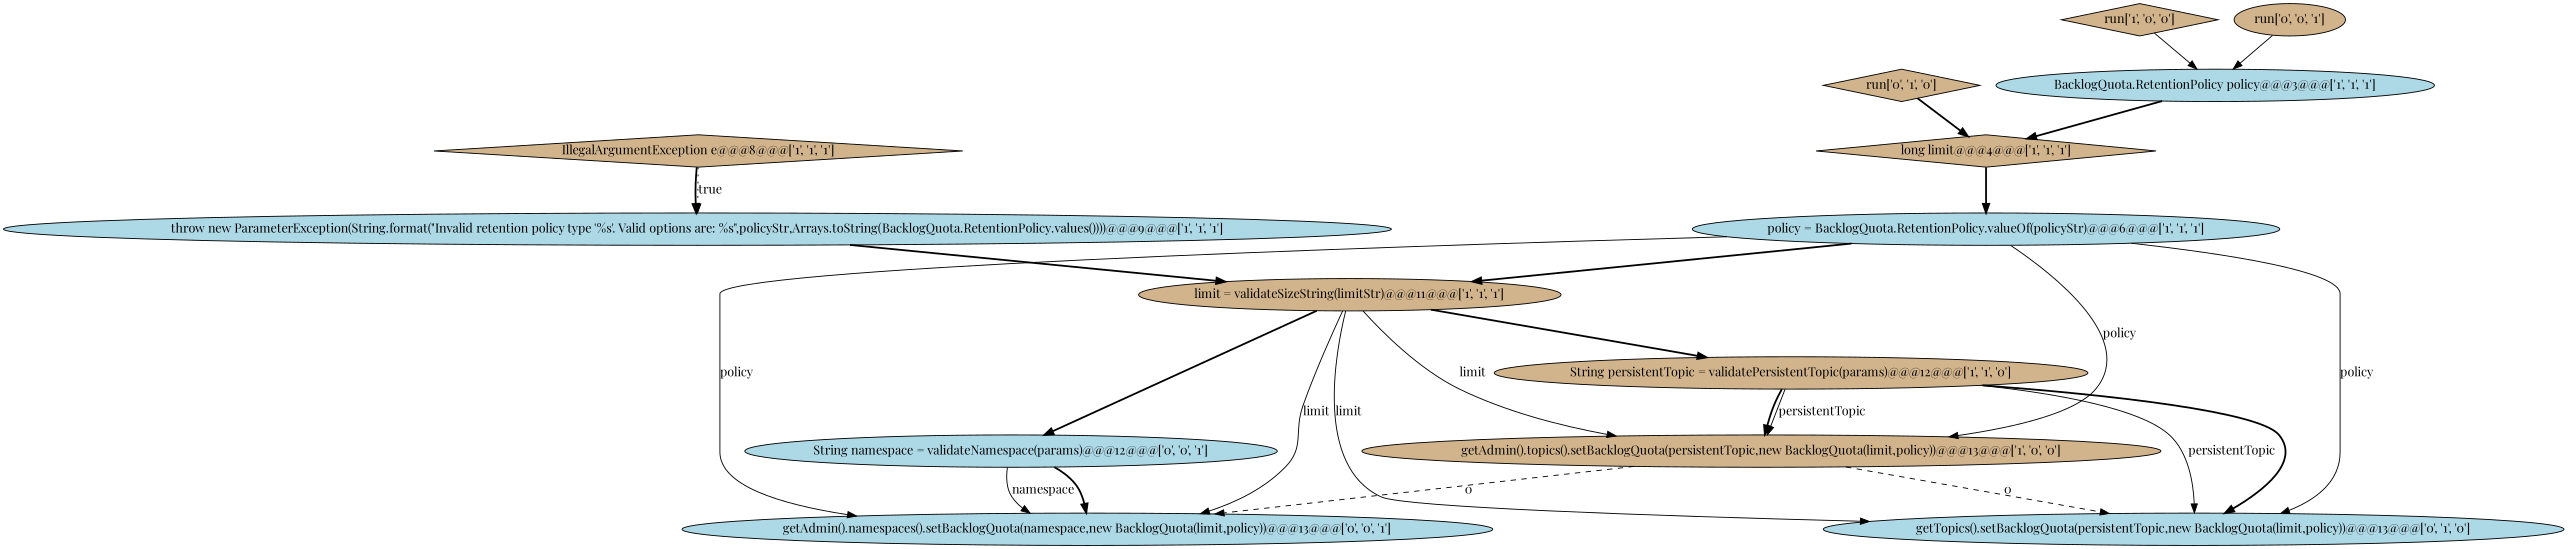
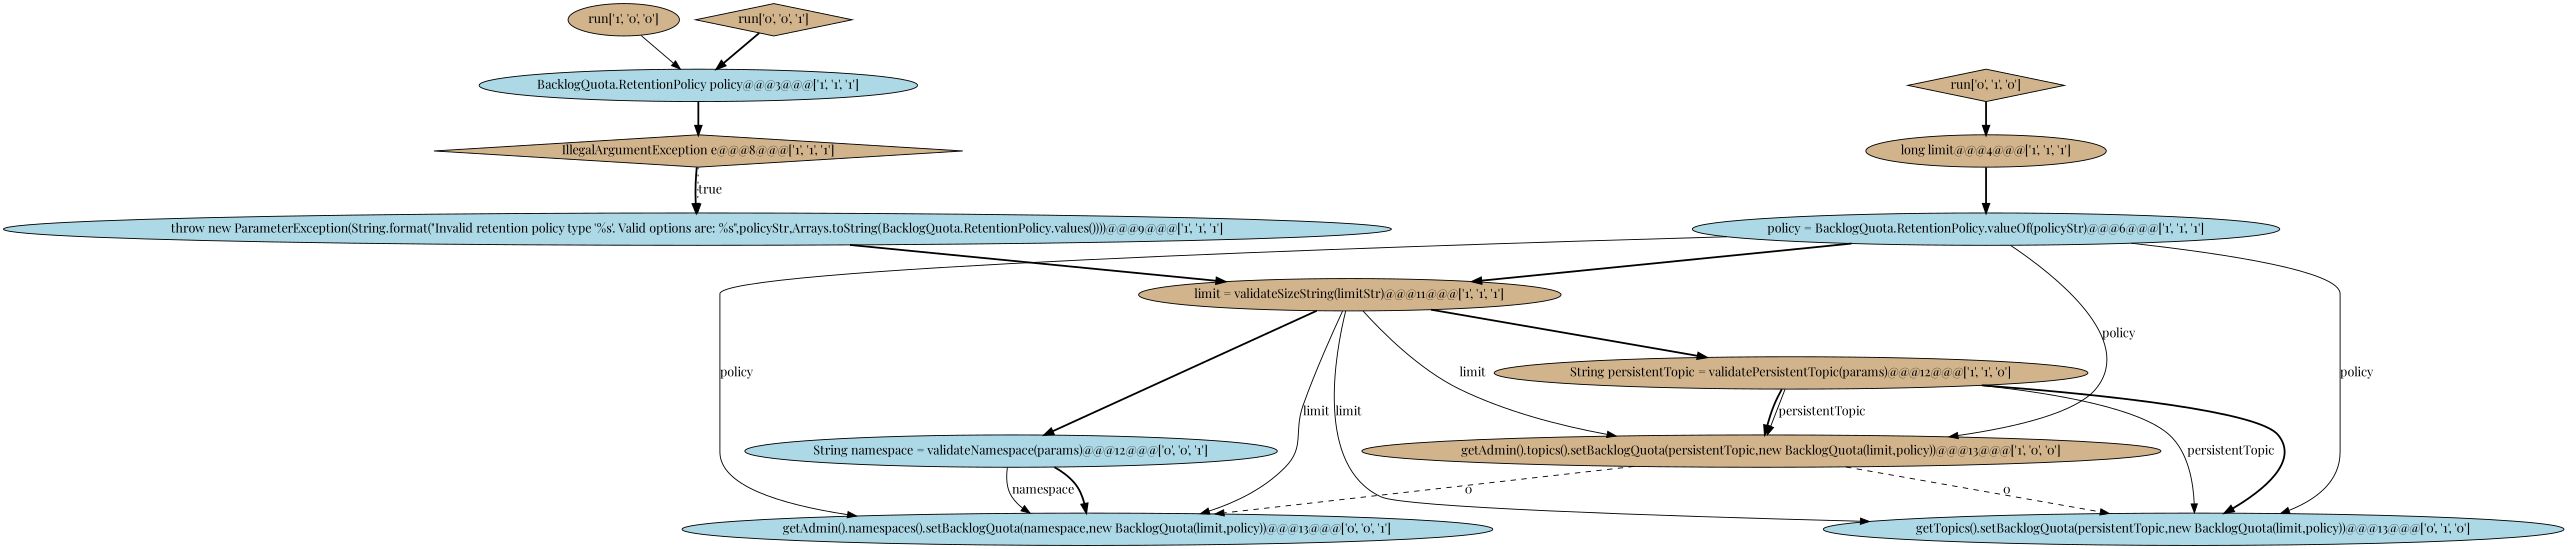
node "run['1', '0', '0']": shape diamond -> ellipse
node "run['0', '0', '1']": shape ellipse -> diamond
edge "run['0', '0', '1']" -> "BacklogQuota.RetentionPolicy policy@@@3@@@['1', '1', '1']": style solid -> bold
edge "BacklogQuota.RetentionPolicy policy@@@3@@@['1', '1', '1']" -> "long limit@@@4@@@['1', '1', '1']": now "BacklogQuota.RetentionPolicy policy@@@3@@@['1', '1', '1']" -> "IllegalArgumentException e@@@8@@@['1', '1', '1']"
node "long limit@@@4@@@['1', '1', '1']": shape diamond -> ellipse
